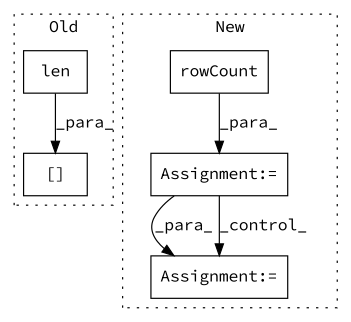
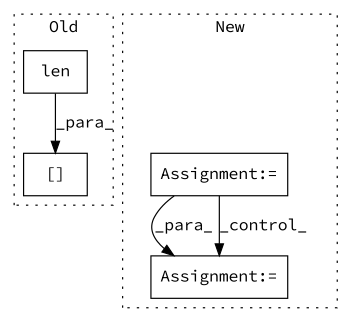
node "rowCount": removed
